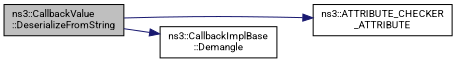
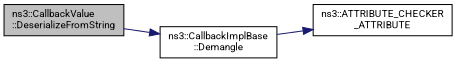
edge "ns3::CallbackValue ::DeserializeFromString" -> "ns3::ATTRIBUTE_CHECKER _ATTRIBUTE": now "ns3::CallbackImplBase ::Demangle" -> "ns3::ATTRIBUTE_CHECKER _ATTRIBUTE"
